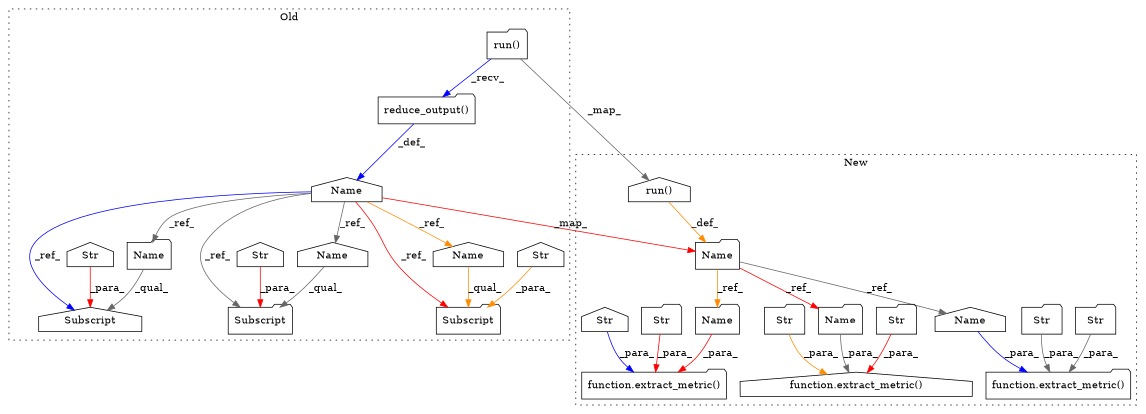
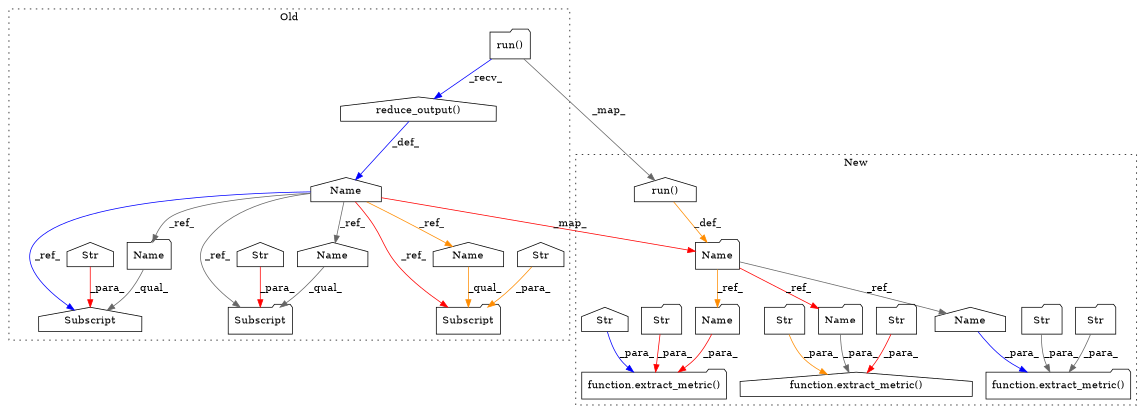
node "reduce_output()": shape folder -> house
